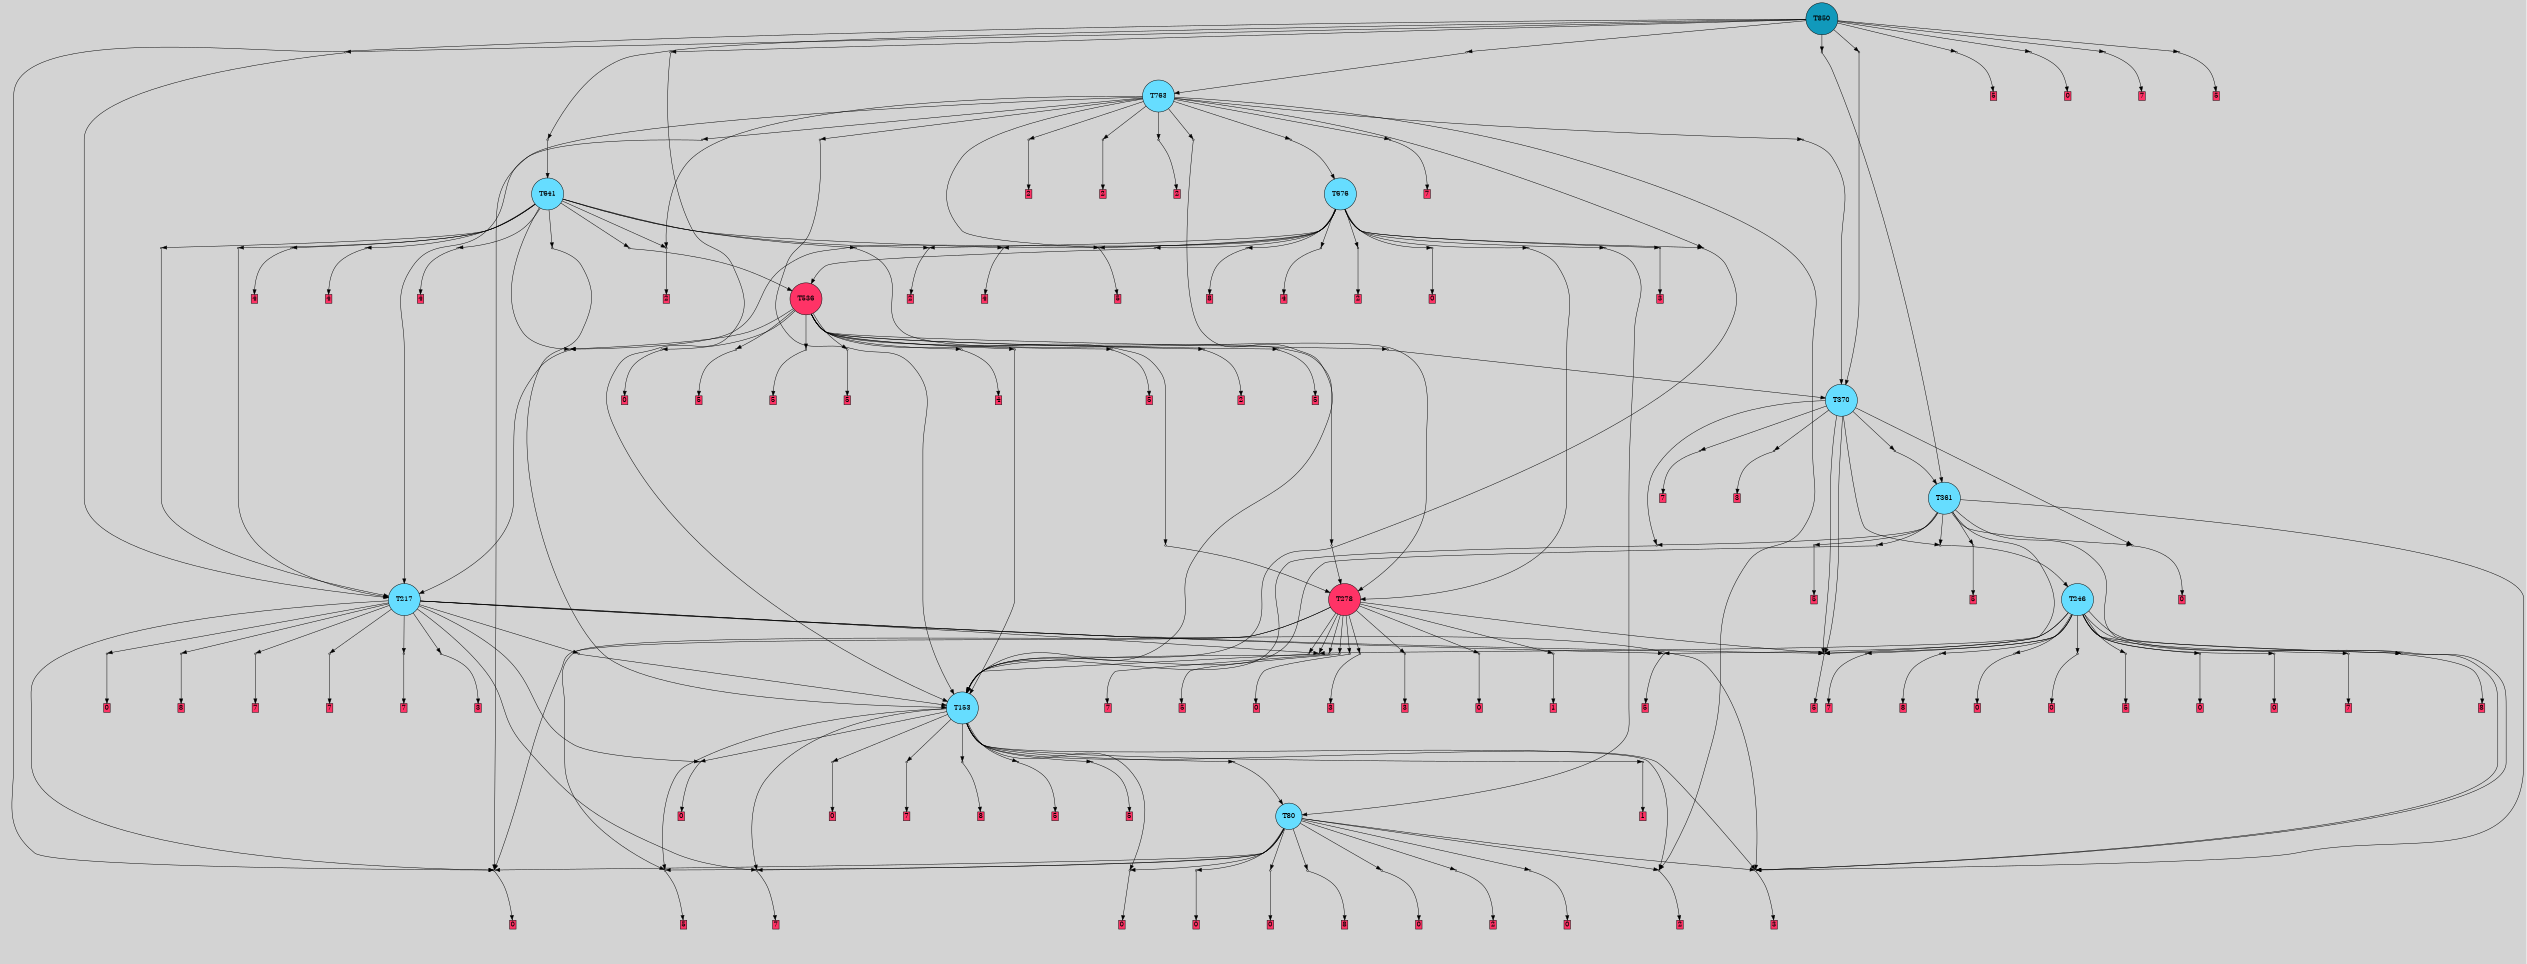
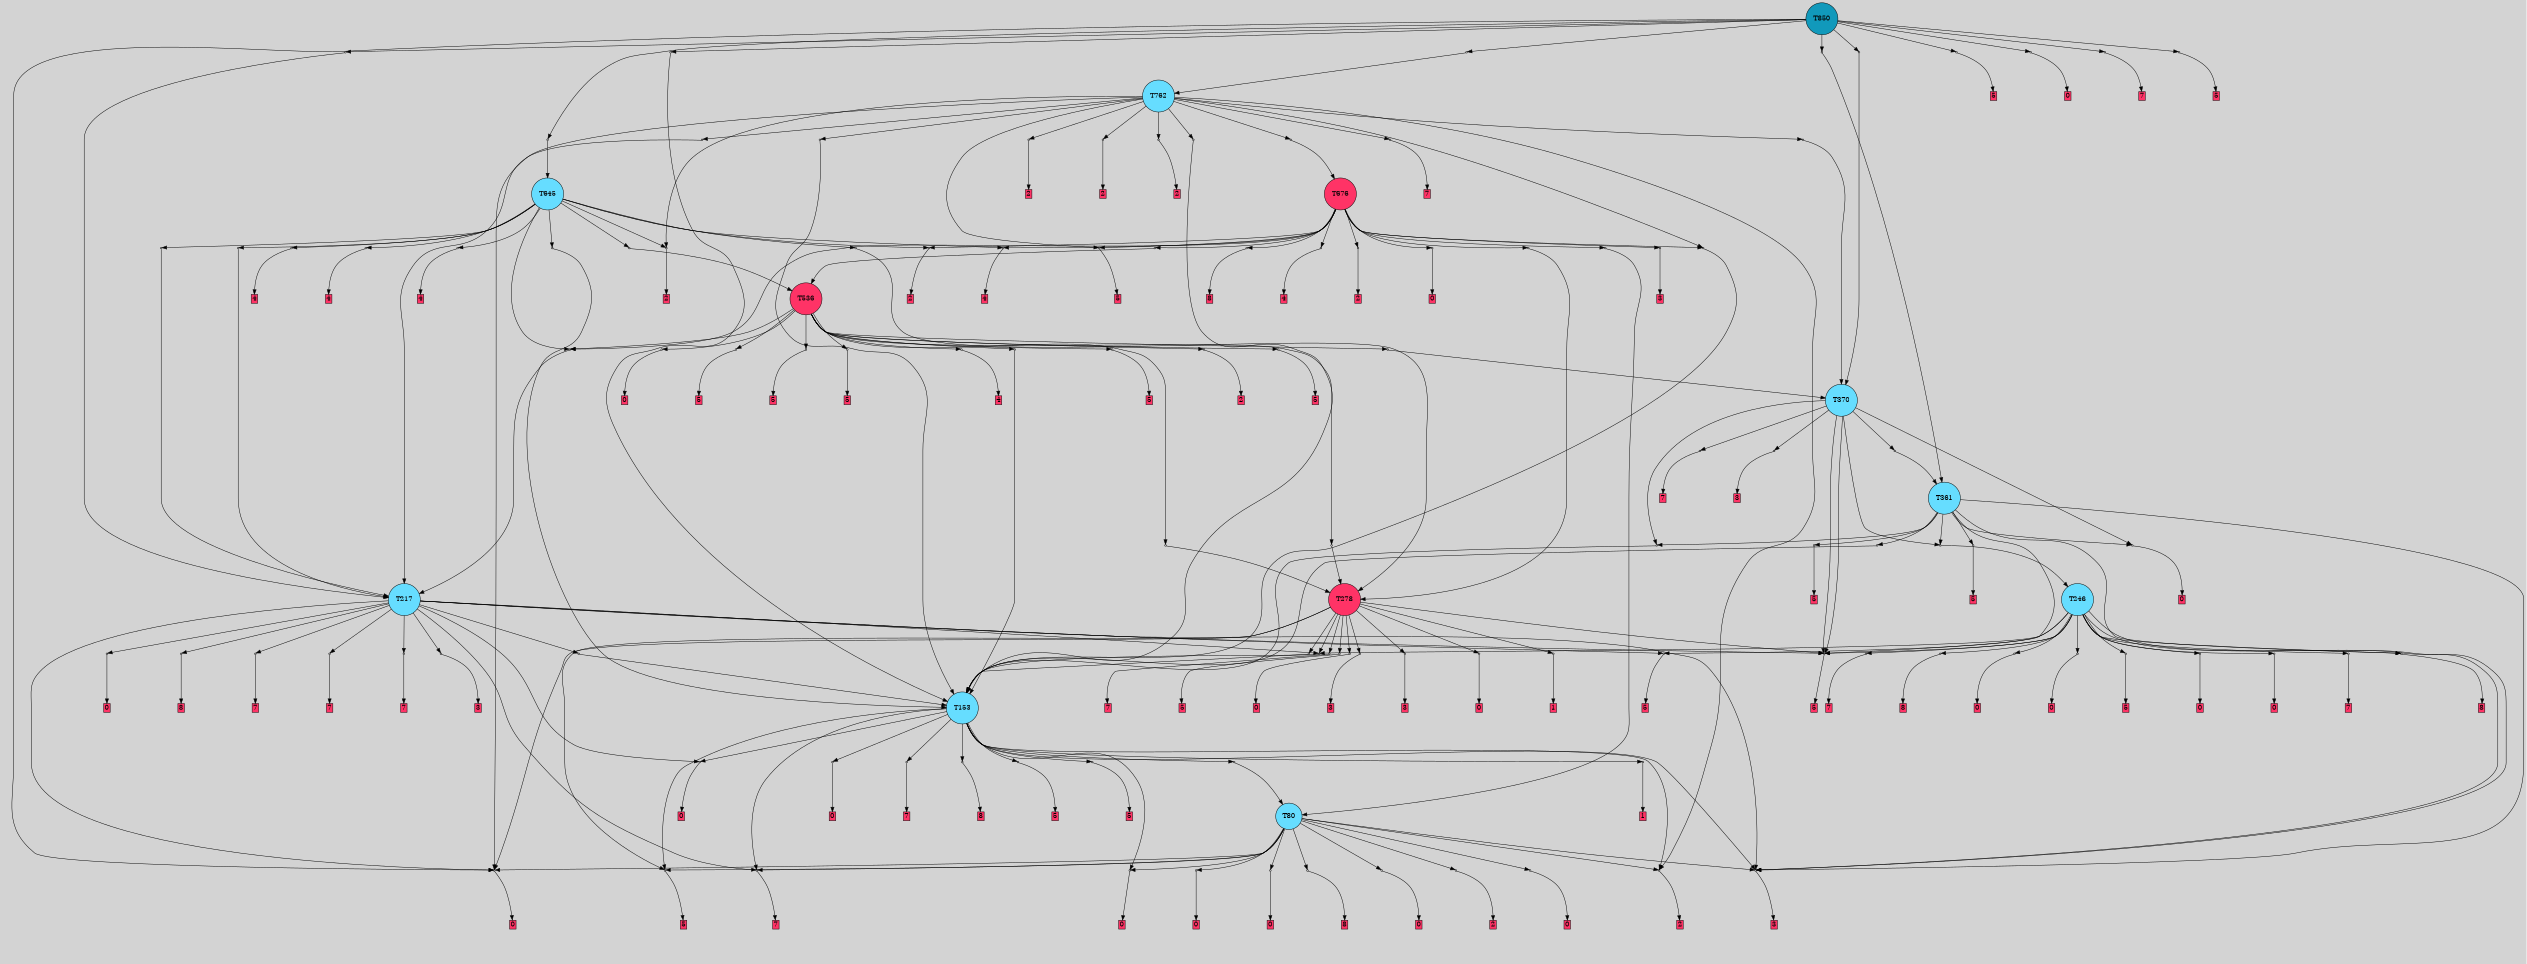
node "T763": label "T763" -> "T762"
node "T641": label "T641" -> "T645"
node "T676": fillcolor #66ddff -> #ff3366
